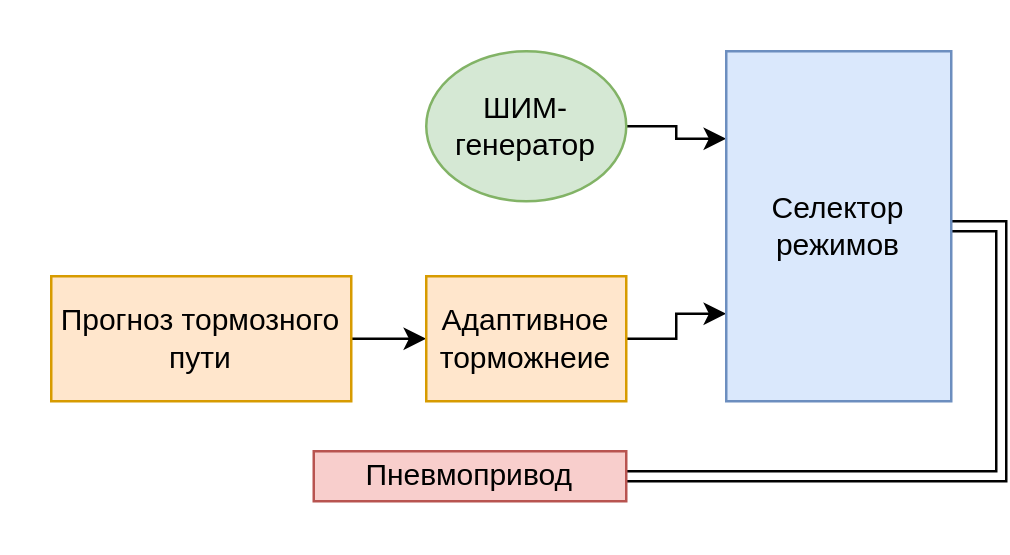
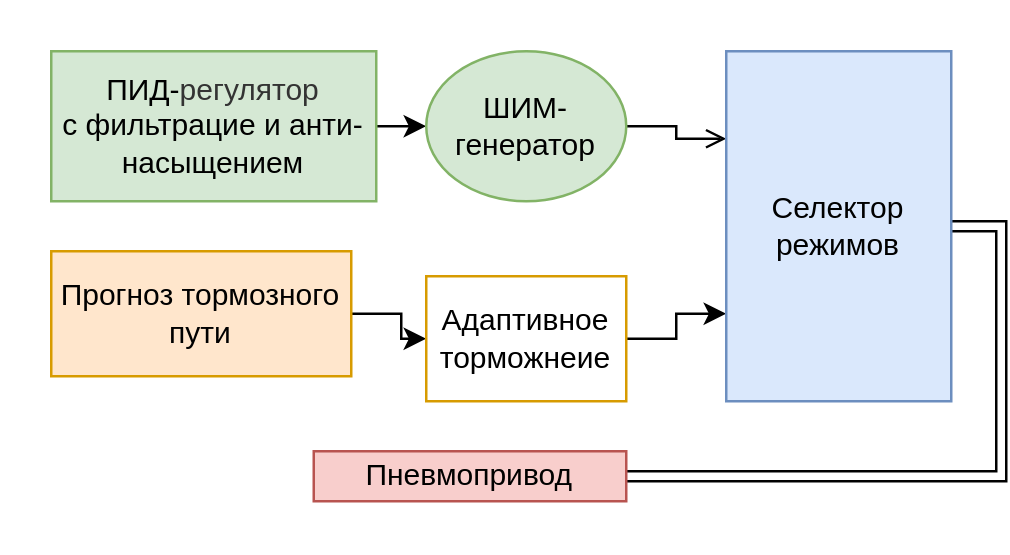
node "ПИД-регулятор с фильтрацие и анти-насыщением": added
edge "ПИД-регулятор с фильтрацие и анти-насыщением" -> "ШИМ- генератор": added
edge "ШИМ- генератор" -> "Селектор режимов": arrowhead classic -> open
node "Прогноз тормозного пути": moved (201, 339) -> (201, 314)
node "Адаптивное торможнеие": fillcolor #ffe6cc -> #ffffff
